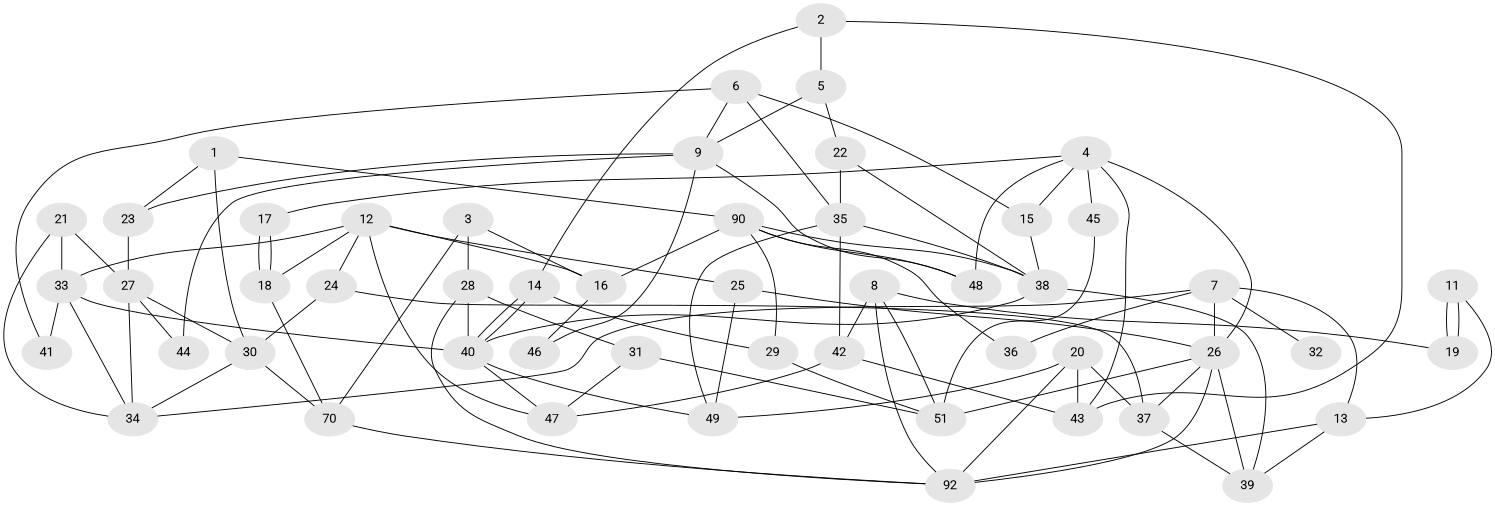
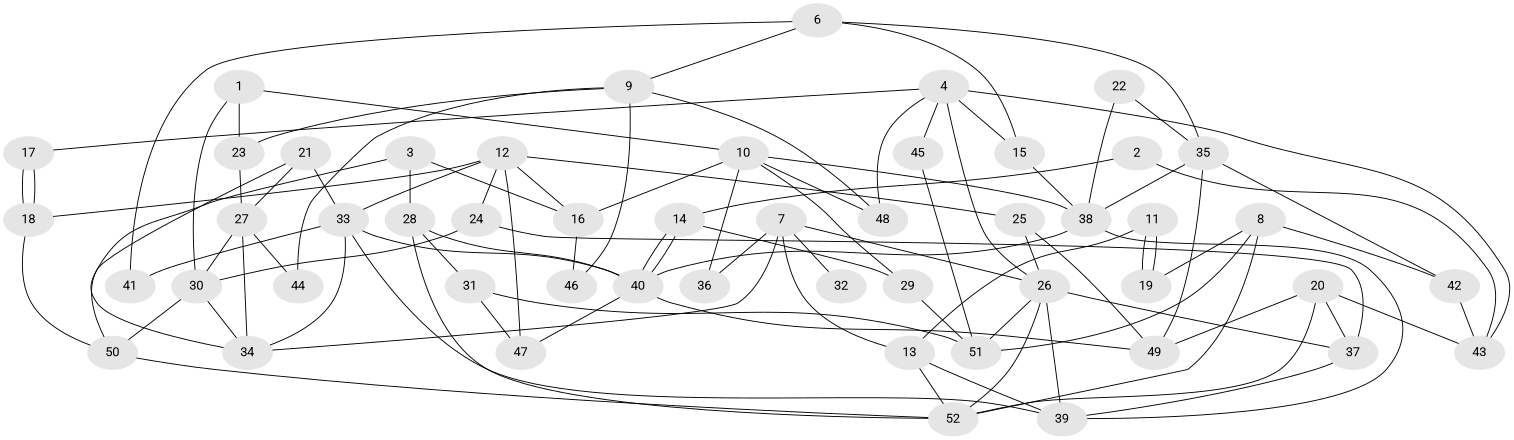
node "5": removed
node "90": label "90" -> "10"
edge "33" -- "39": added
edge "42" -- "47": removed
node "70": label "70" -> "50"
node "92": label "92" -> "52"
